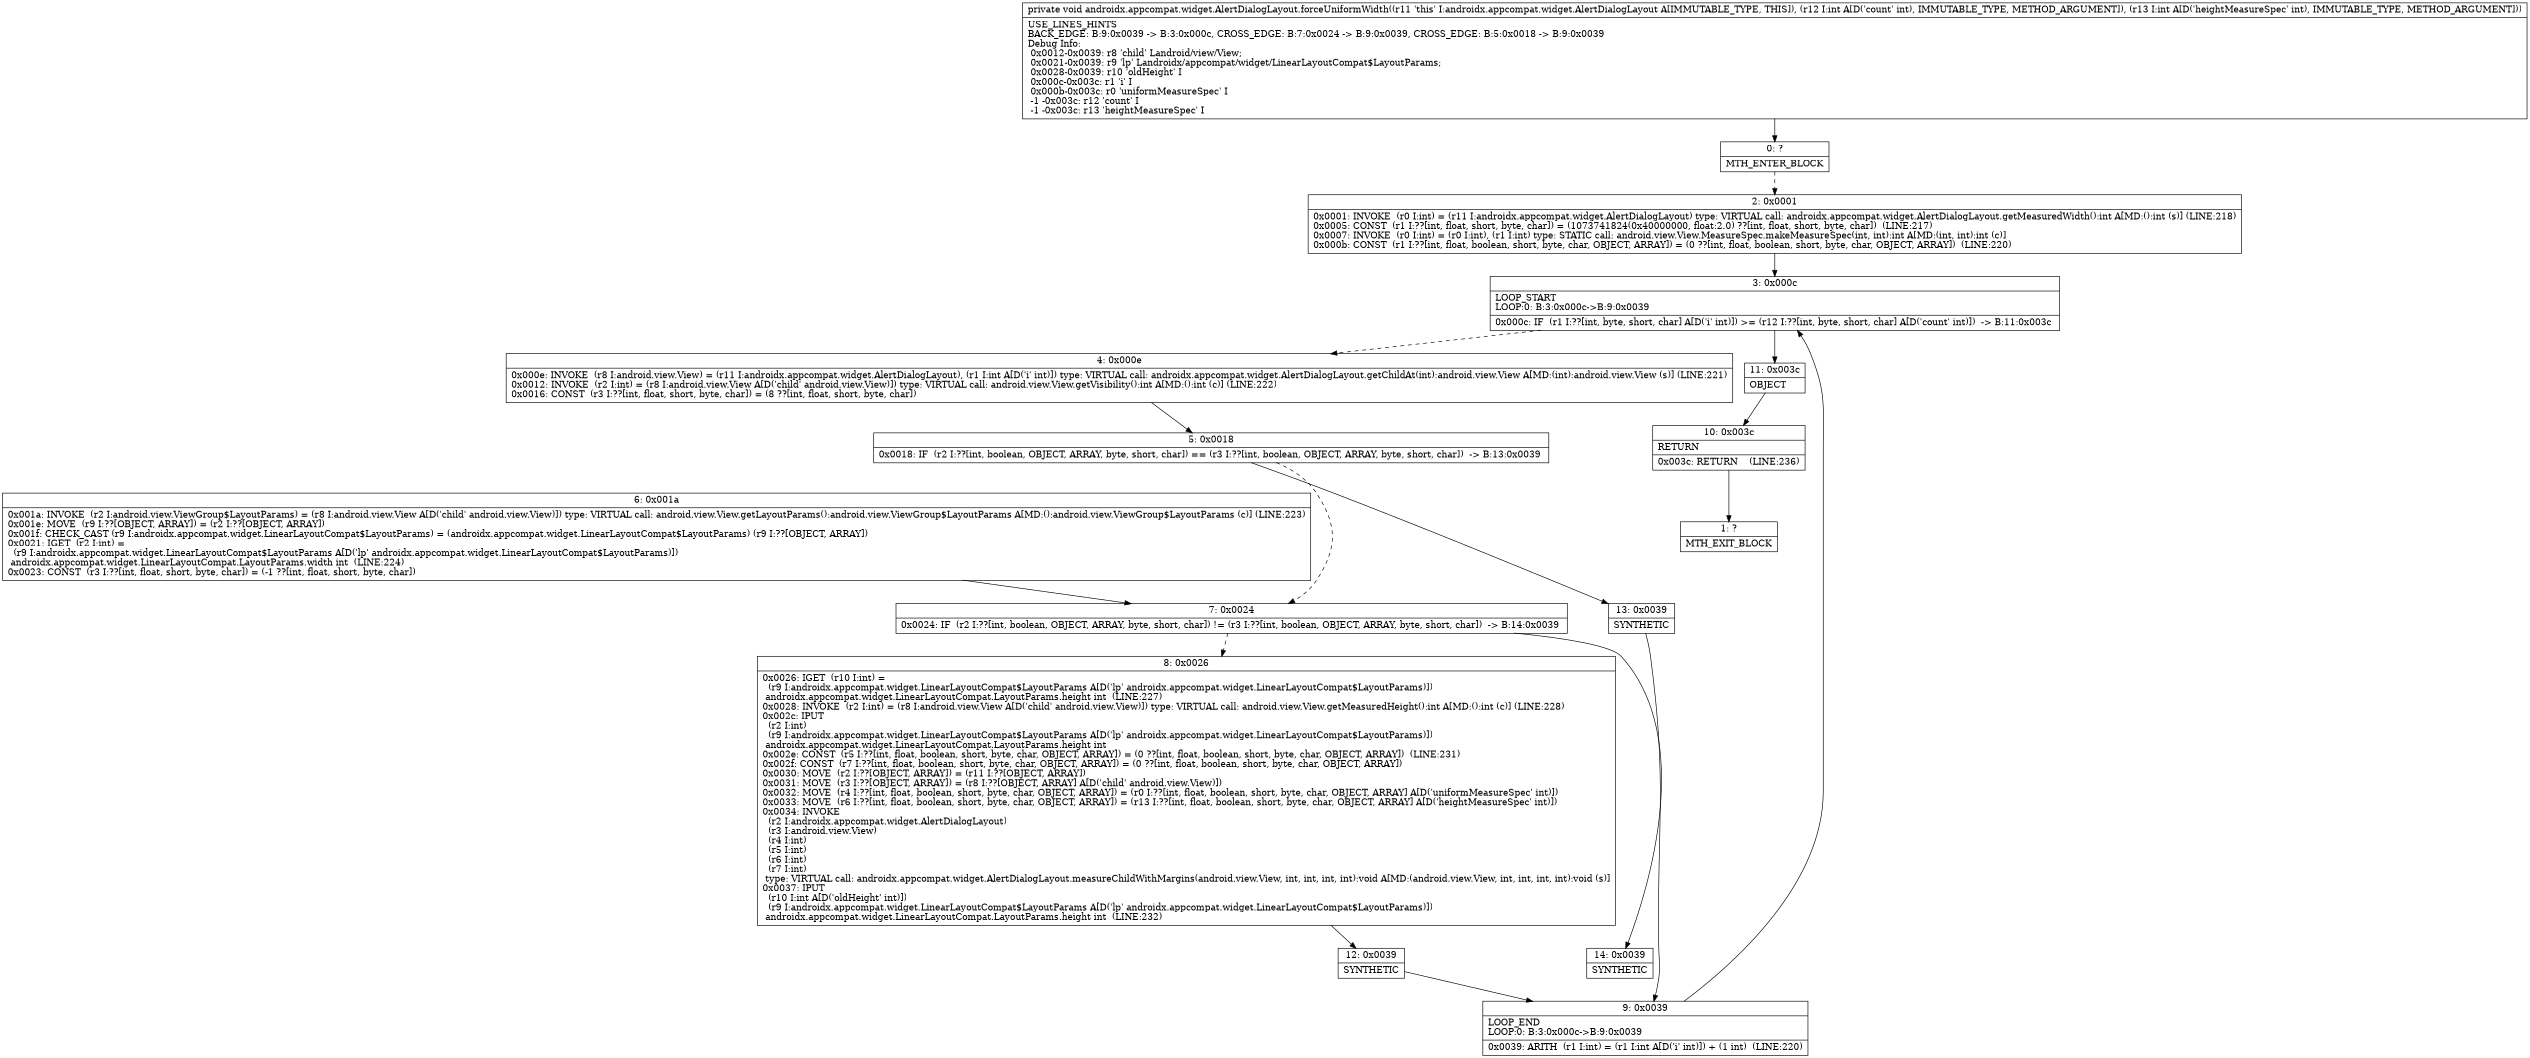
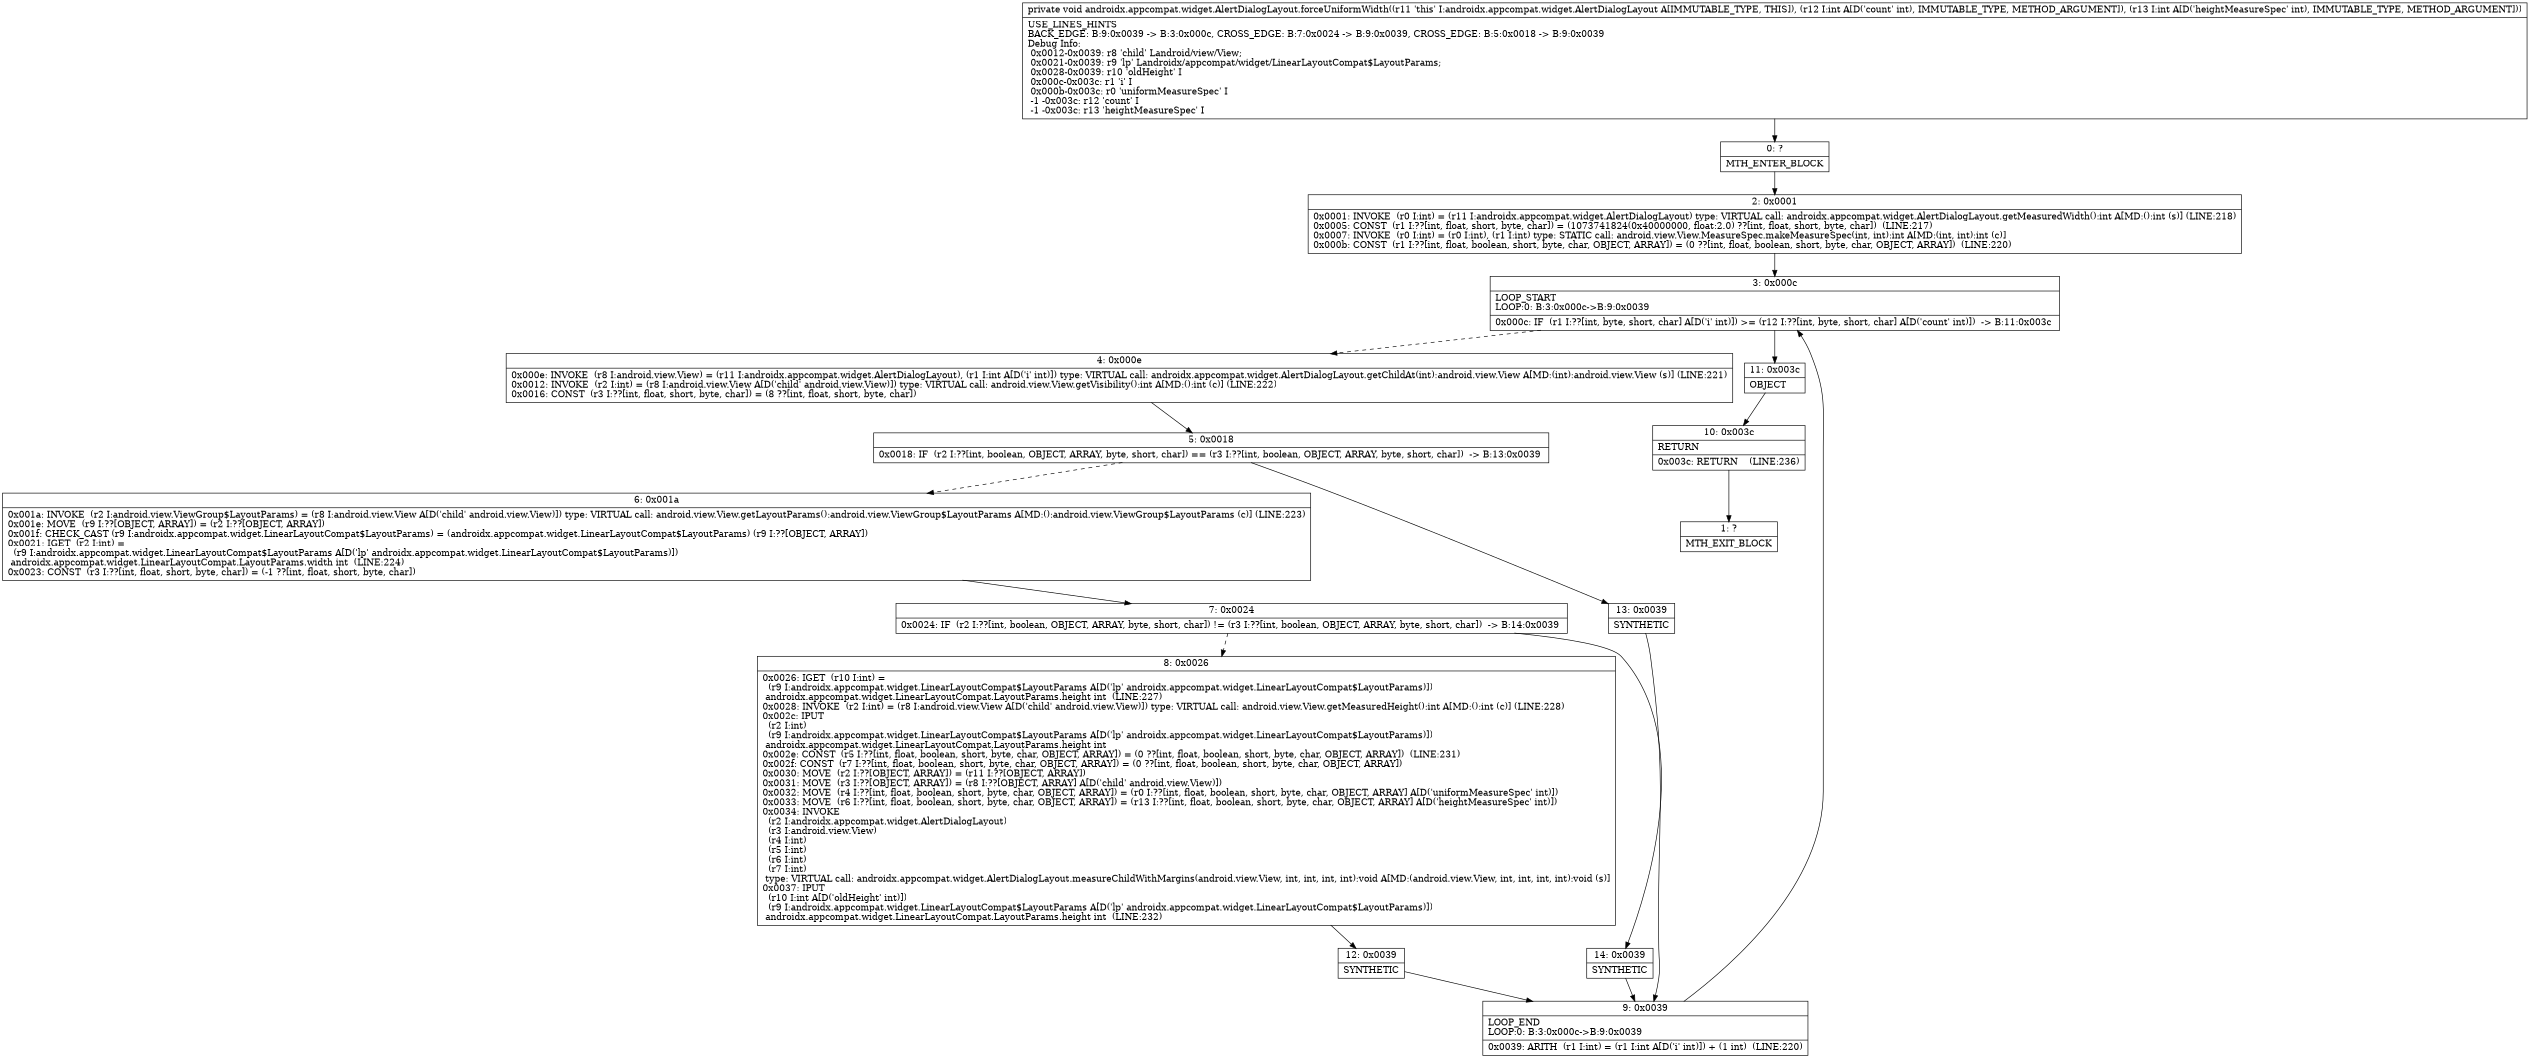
edge "0: ?" -> "2: 0x0001": style dashed -> solid
edge "5: 0x0018" -> "7: 0x0024": now "5: 0x0018" -> "6: 0x001a"
edge "14: 0x0039" -> "9: 0x0039": added
